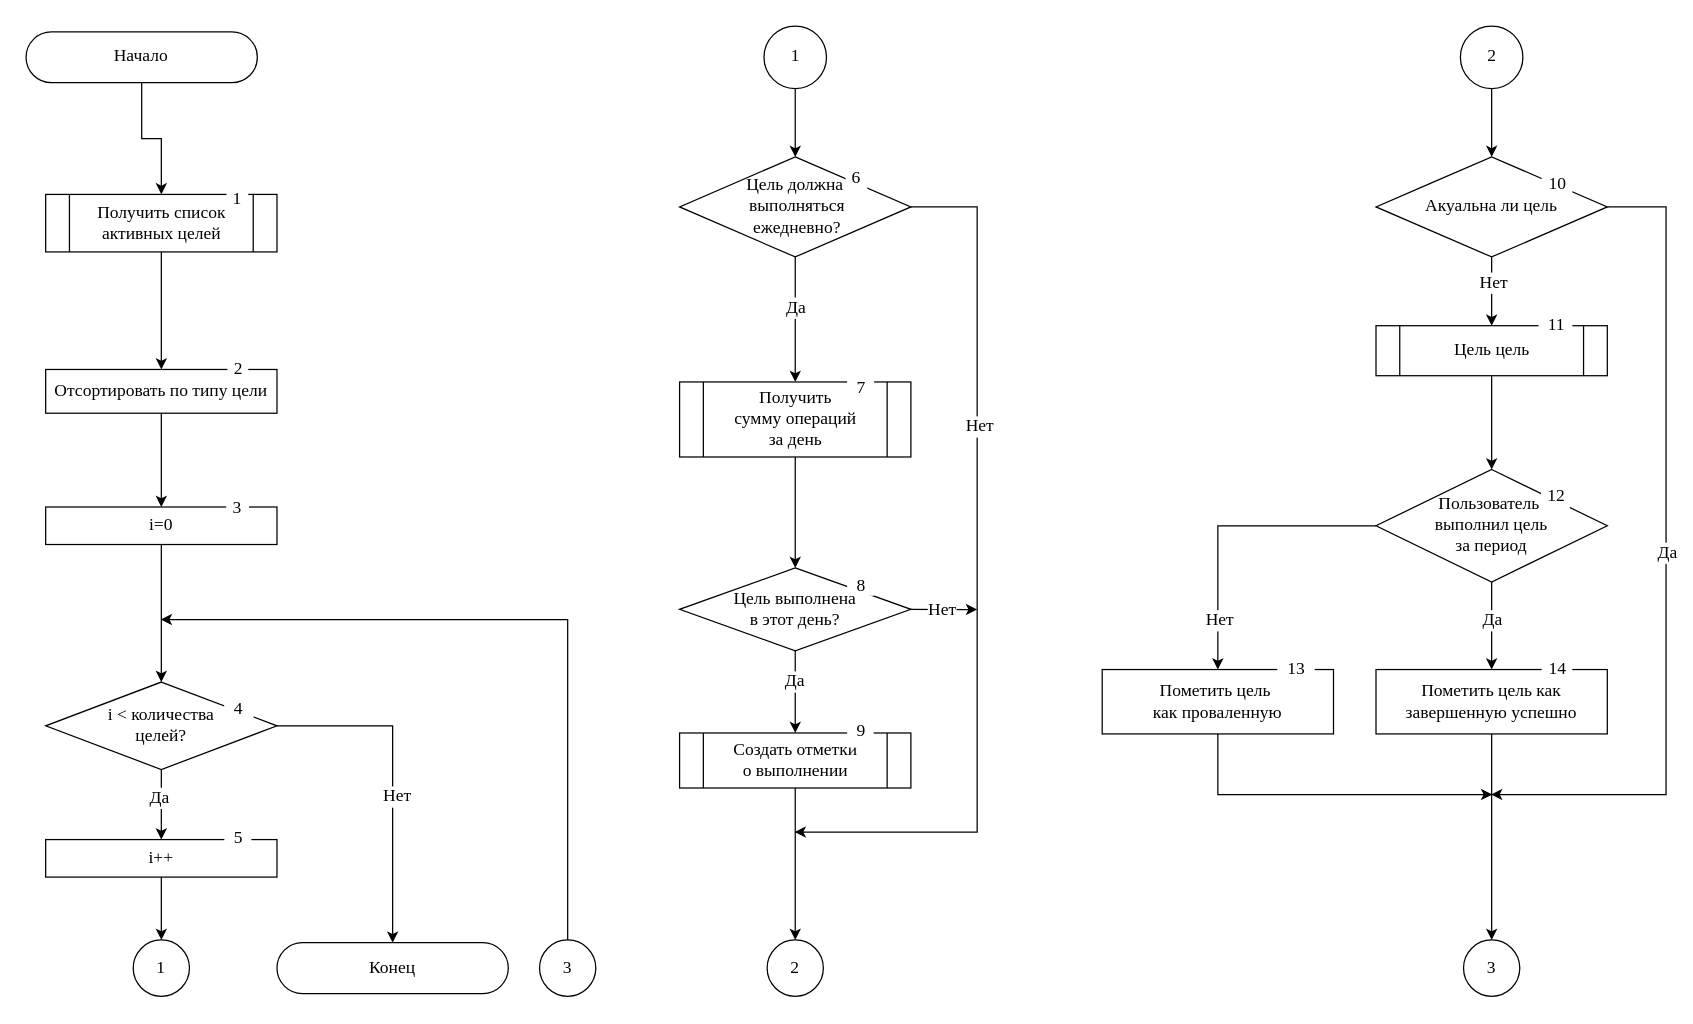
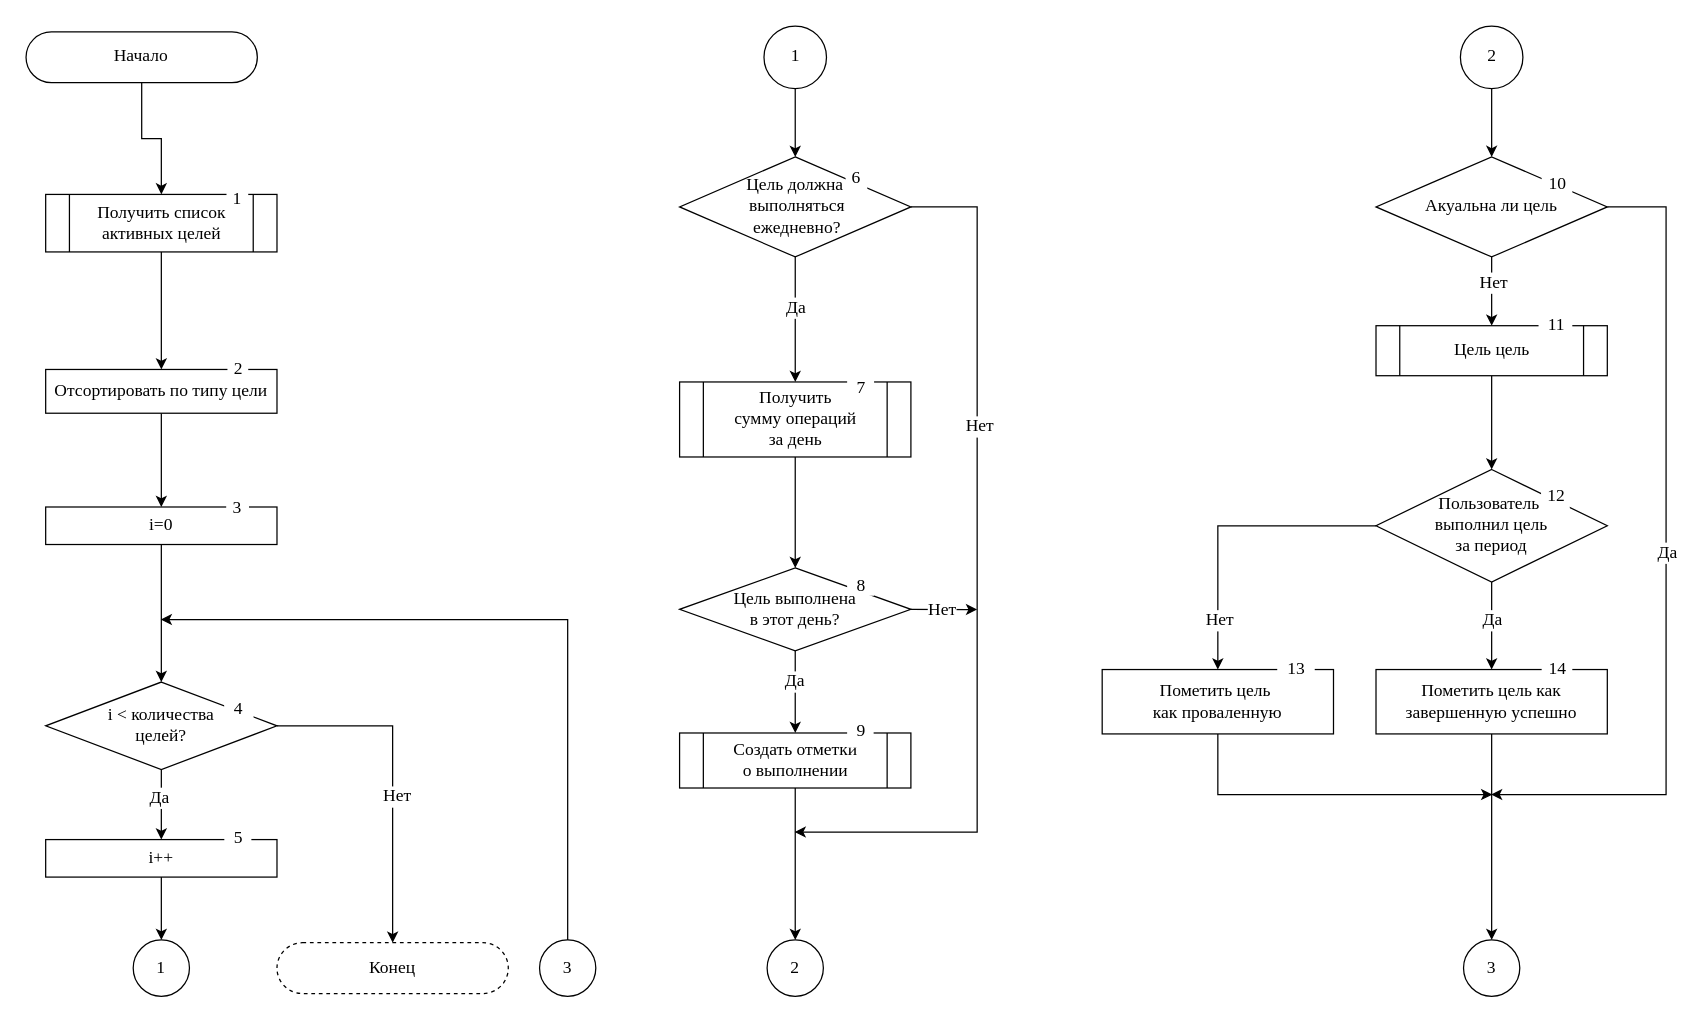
node "Конец": style solid -> dashed
